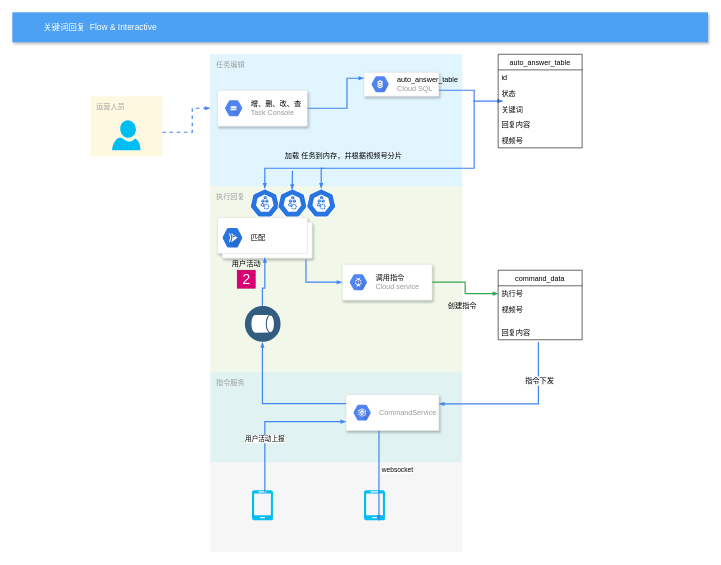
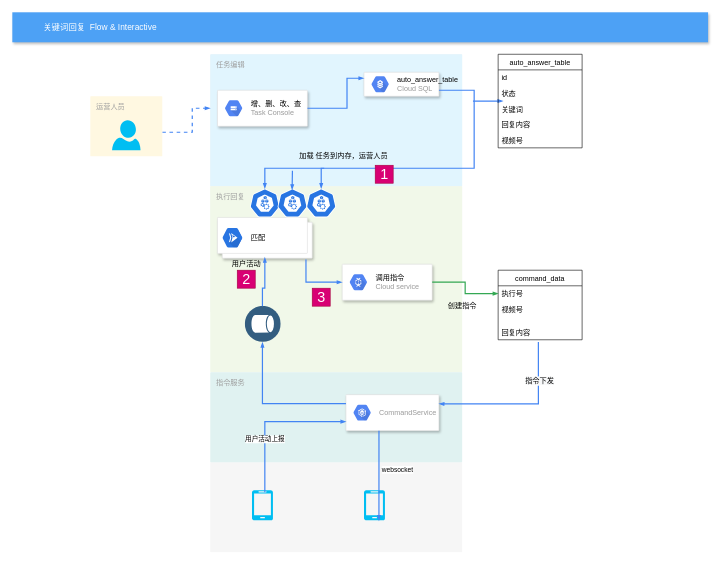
node "加载 任务到内存，并根据视频号分片": label "加载 任务到内存，并根据视频号分片" -> "加载 任务到内存，运营人员"
node "1": added
node "3": added
